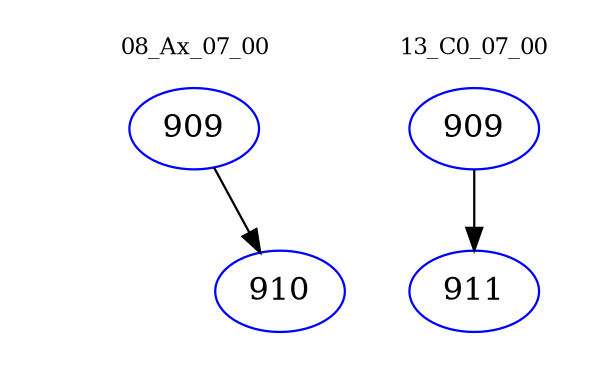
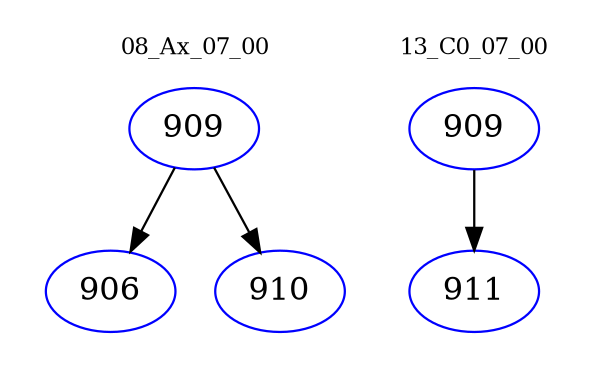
node "906": added
